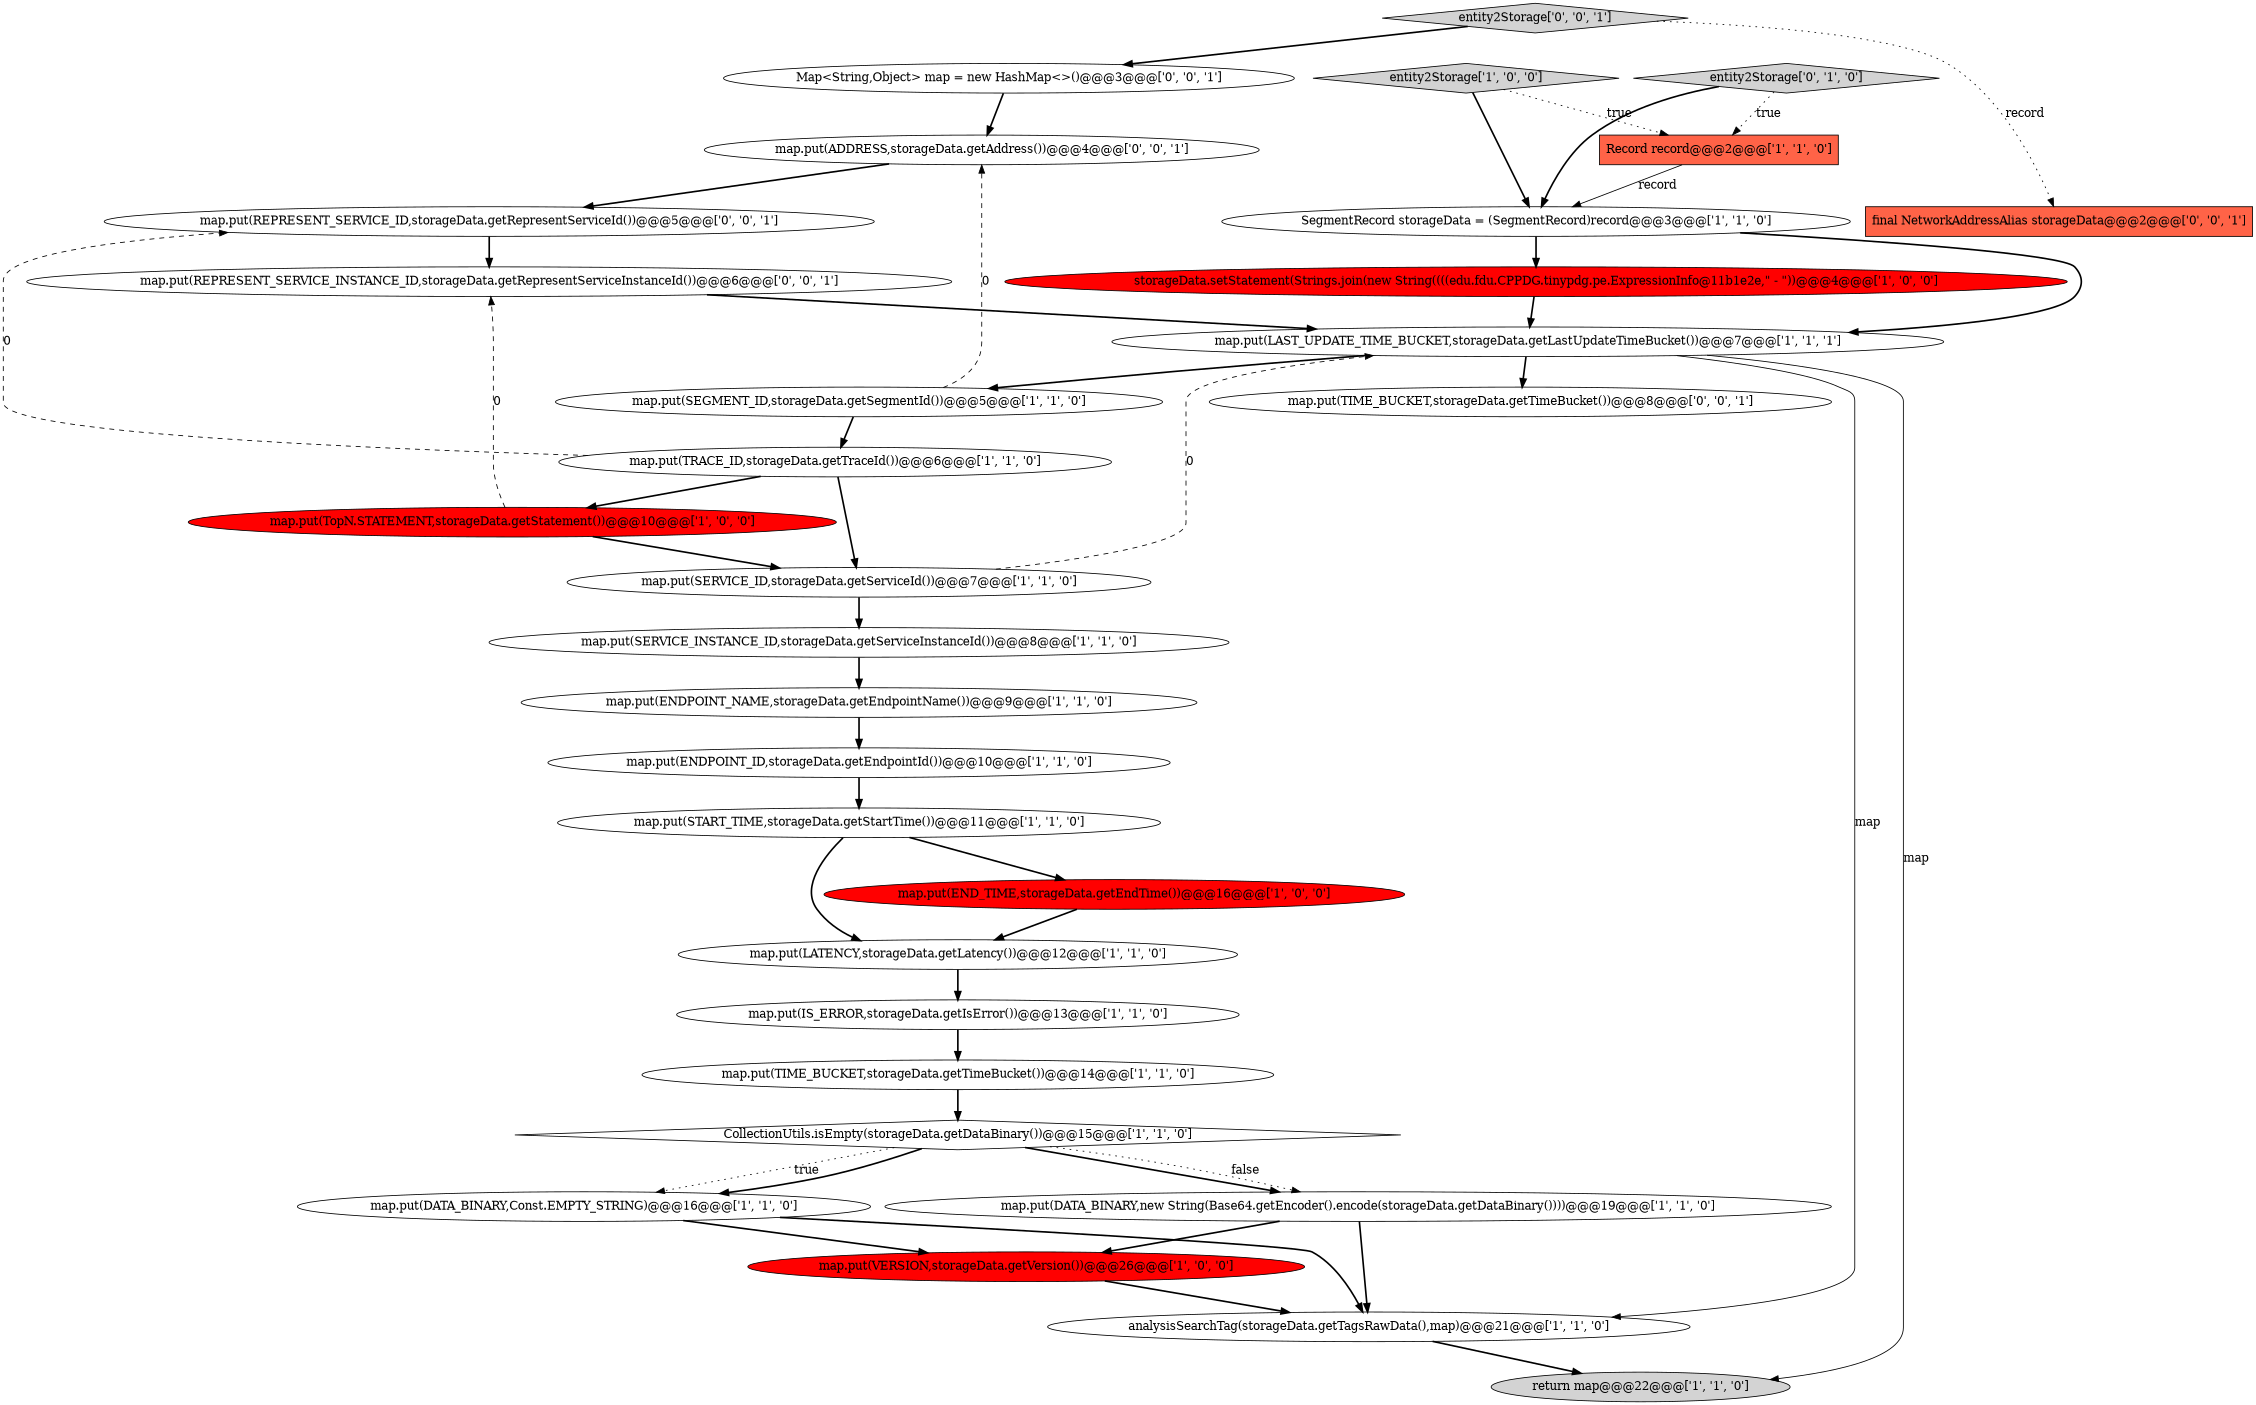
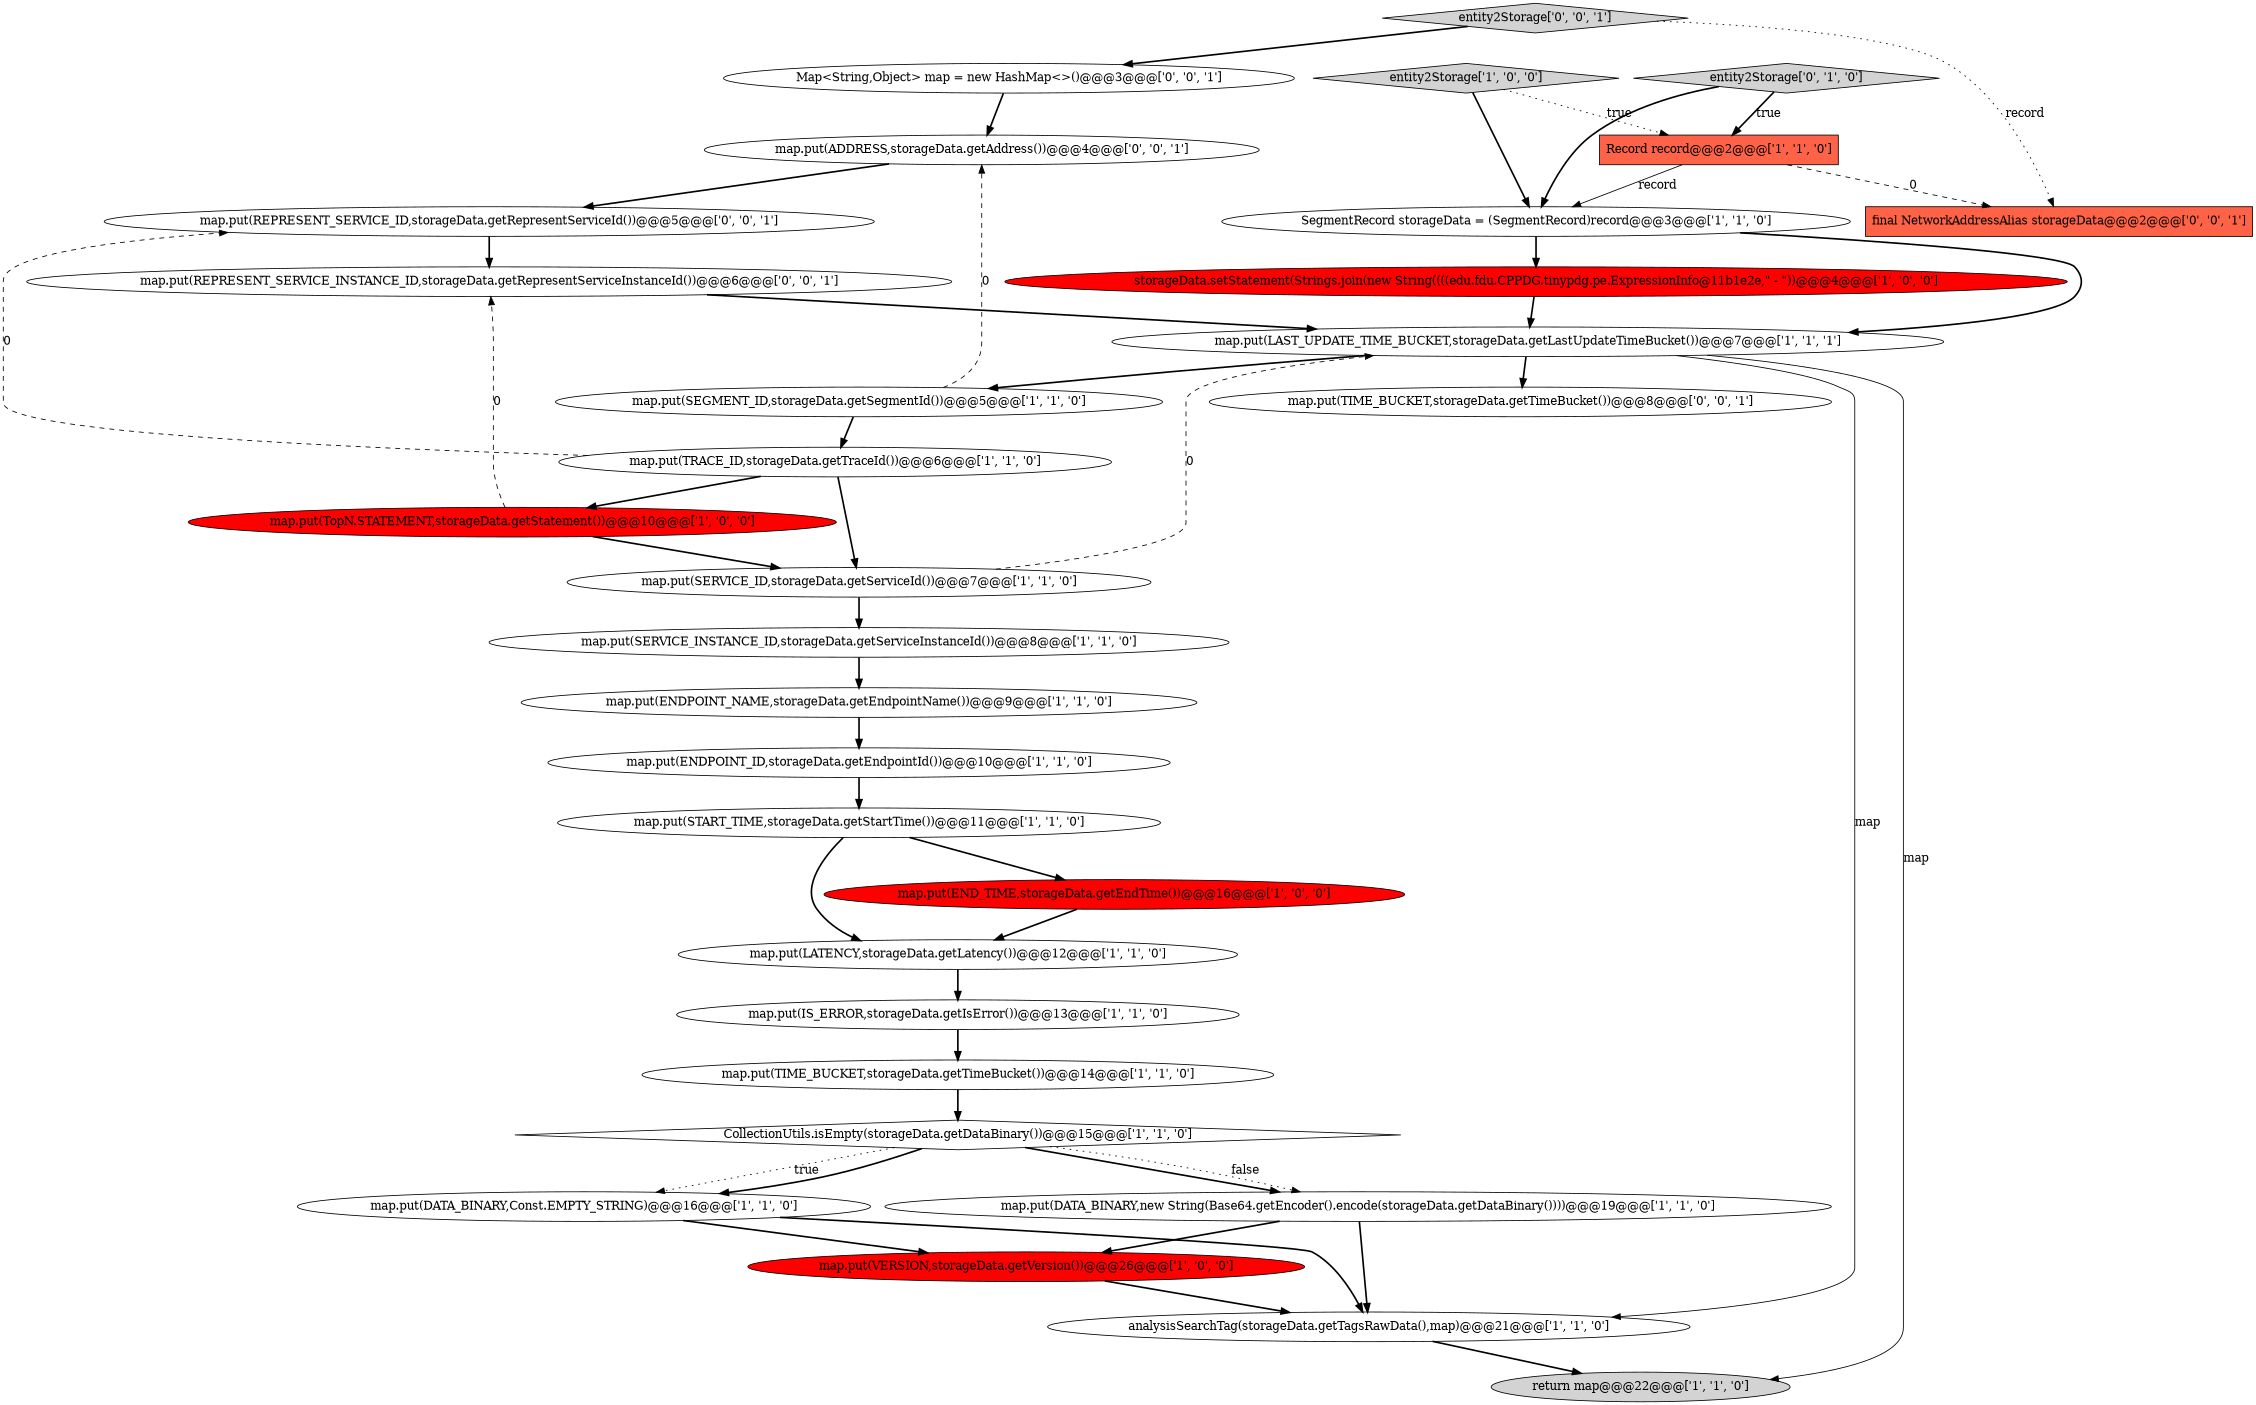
edge "entity2Storage['0', '1', '0']" -> "Record record@@@2@@@['1', '1', '0']": style dotted -> bold
edge "Record record@@@2@@@['1', '1', '0']" -> "final NetworkAddressAlias storageData@@@2@@@['0', '0', '1']": added, label "0"
